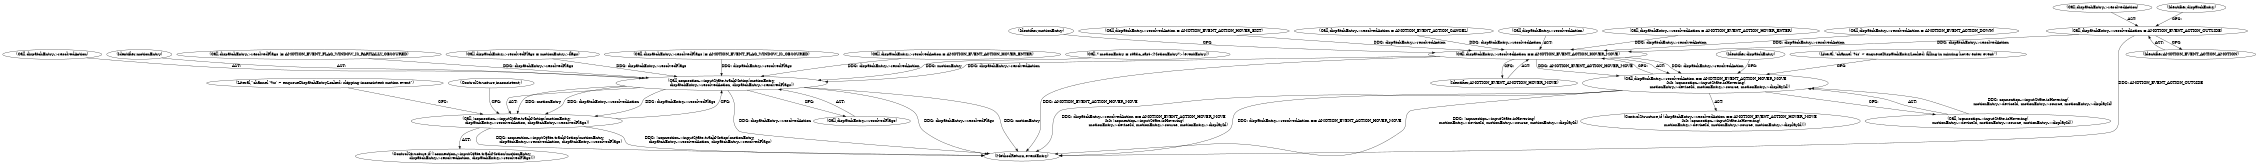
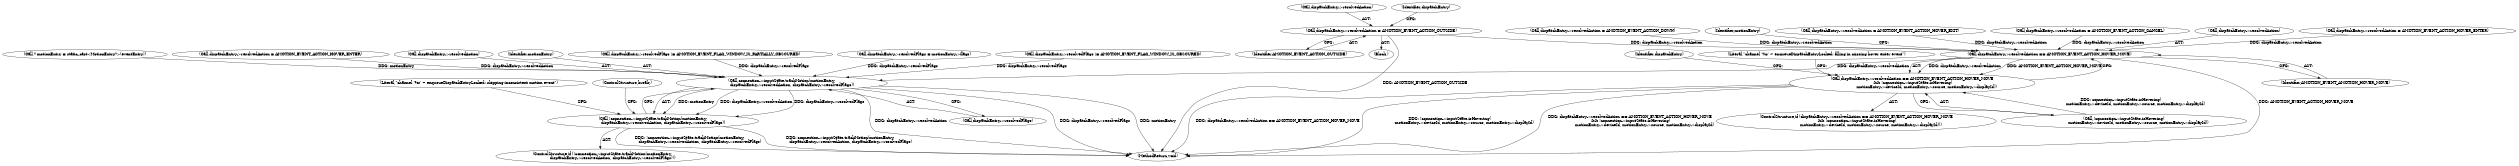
node "(Block,)": added
node "(Identifier,AMOTION_EVENT_ACTION_AMOTION)": label "(Identifier,AMOTION_EVENT_ACTION_AMOTION)" -> "(Identifier,AMOTION_EVENT_ACTION_OUTSIDE)"
node "(ControlStructure,inconsistent;)": label "(ControlStructure,inconsistent;)" -> "(ControlStructure,break;)"
node "(MethodReturn,eventEntry)": label "(MethodReturn,eventEntry)" -> "(MethodReturn,void)"
